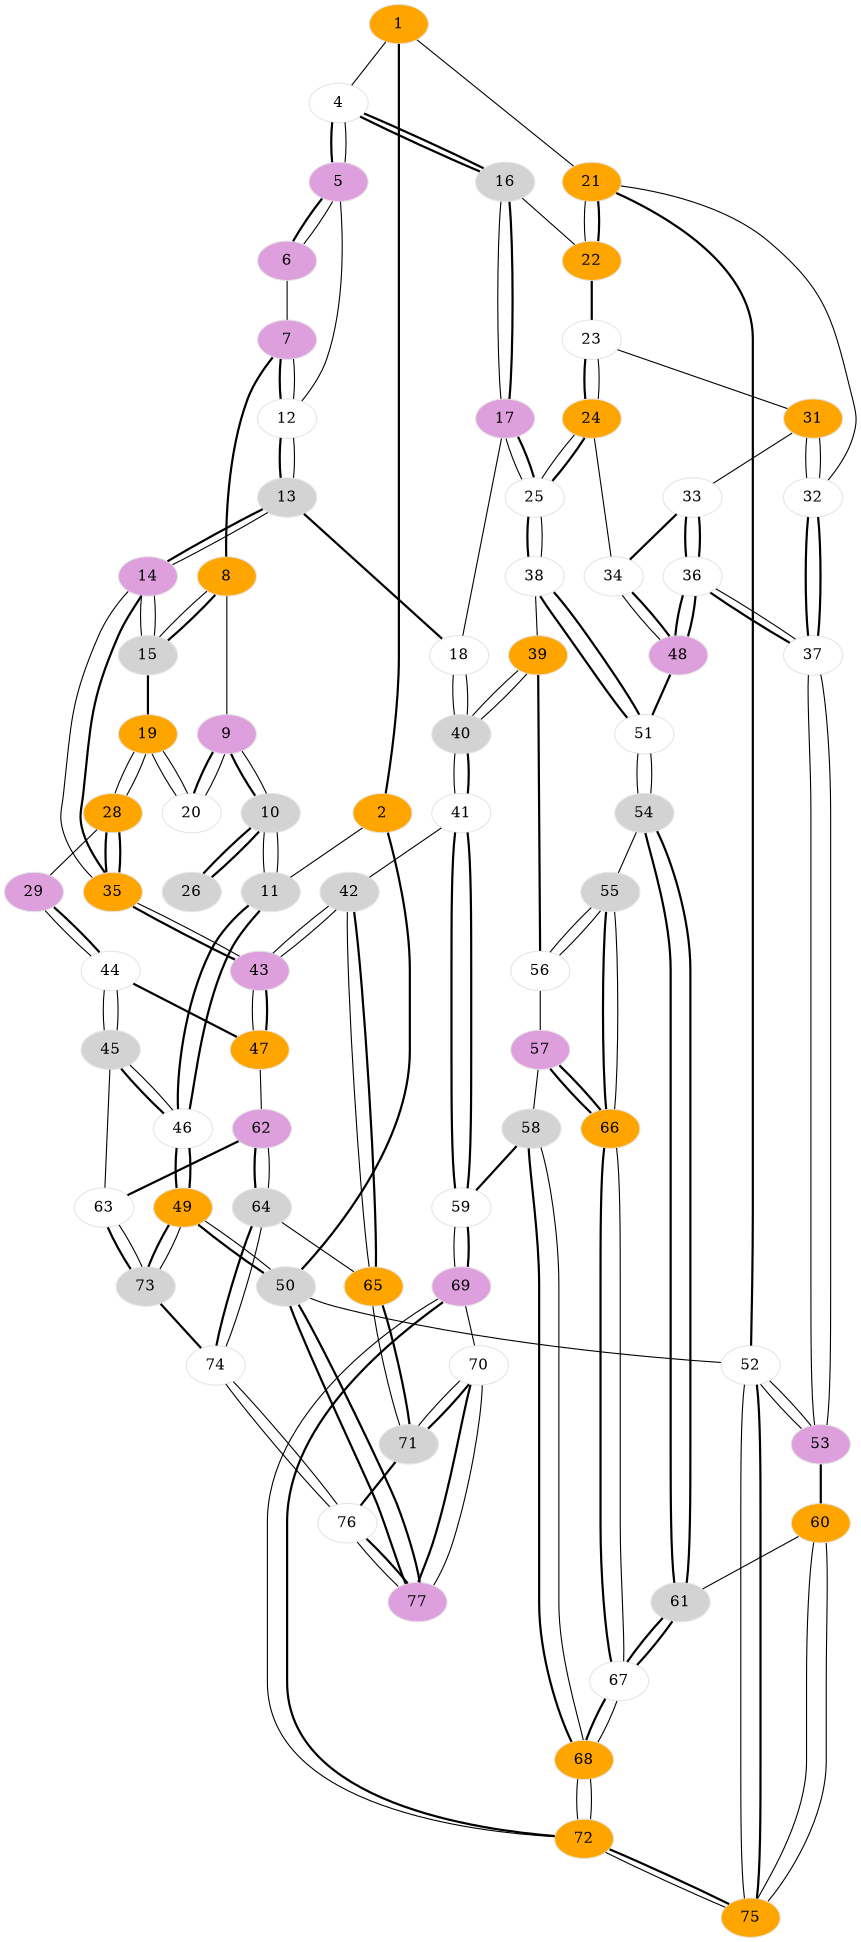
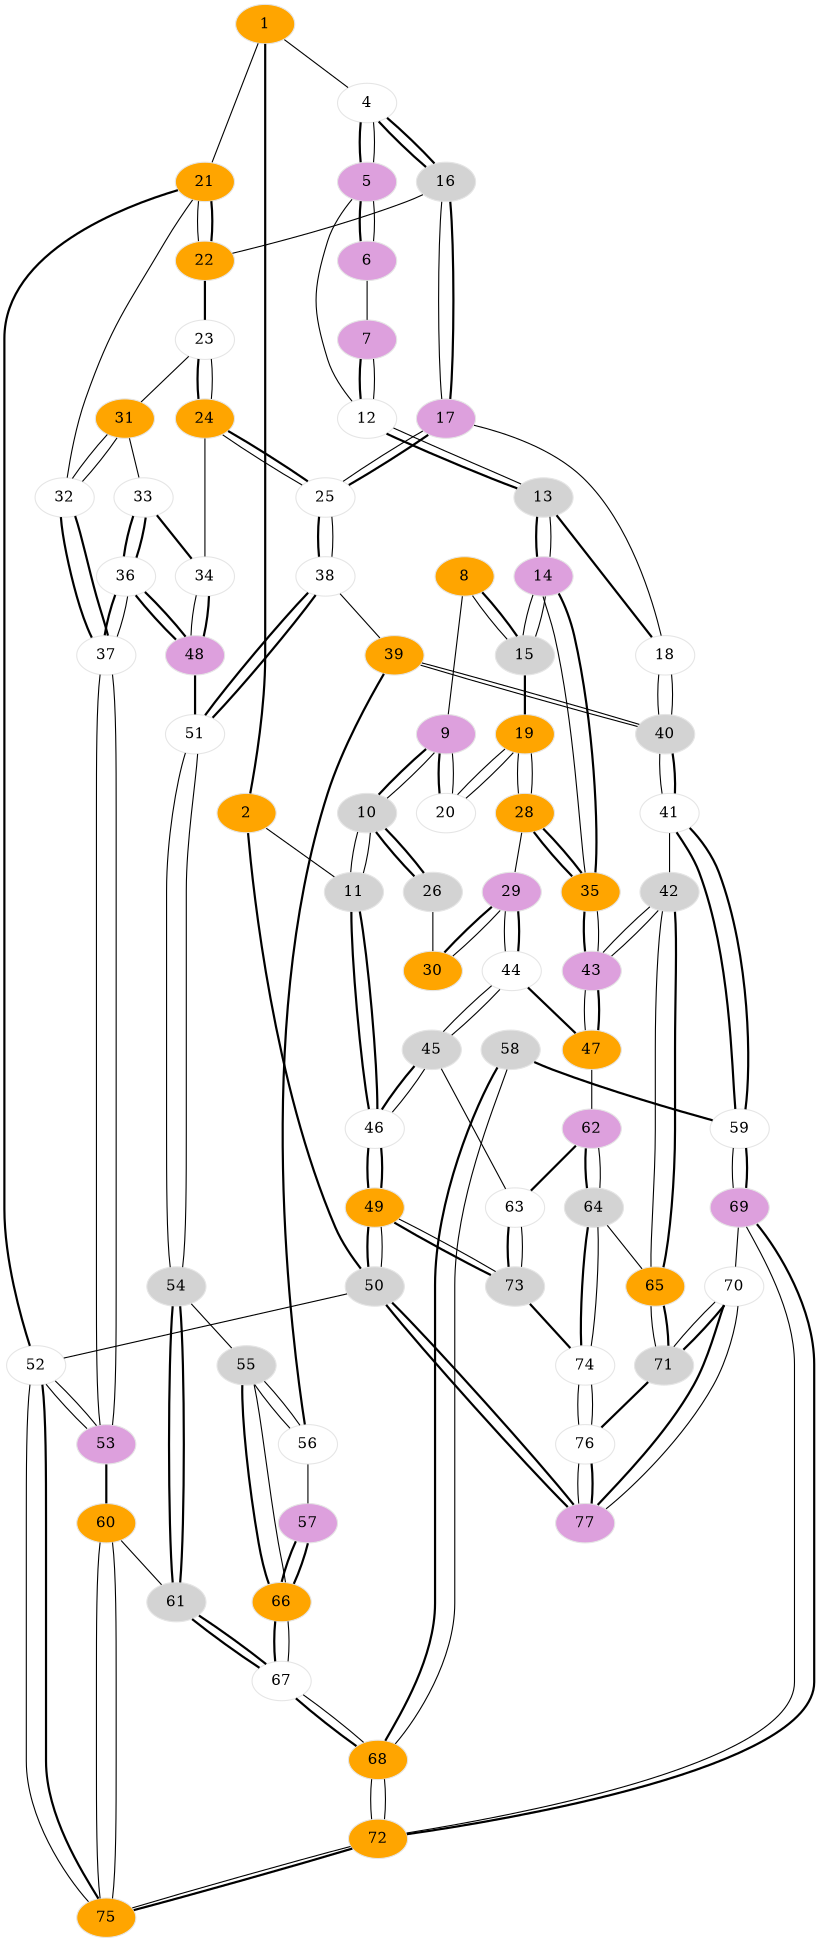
edge "7" -- "8": removed
node "30": added
edge "57" -- "58": removed
